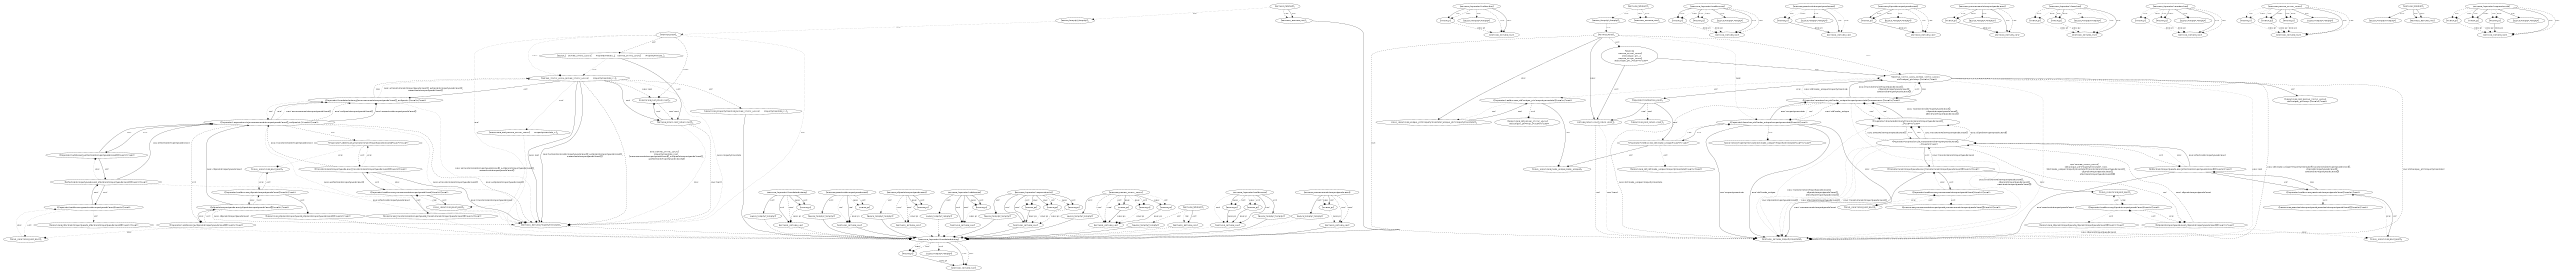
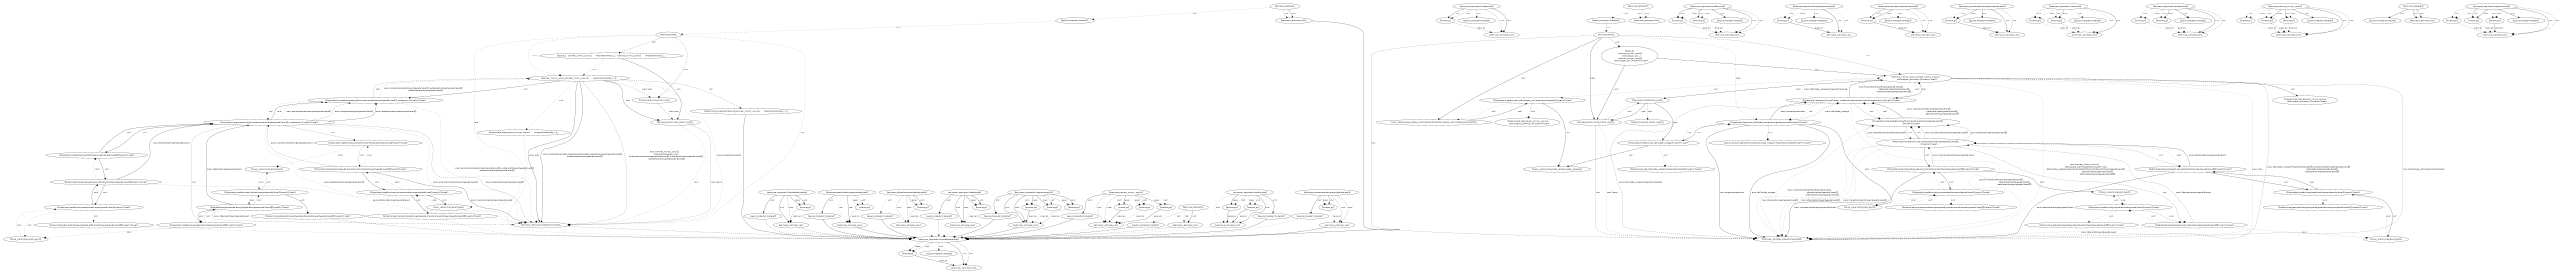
edge "(RETURN,return *root;,return *root;)" -> "(<operator>.indirection,*root)": added, label "AST:"
edge "(RETURN,return root;,return root;)" -> "(IDENTIFIER,root,return root;)": removed, label "AST:"
